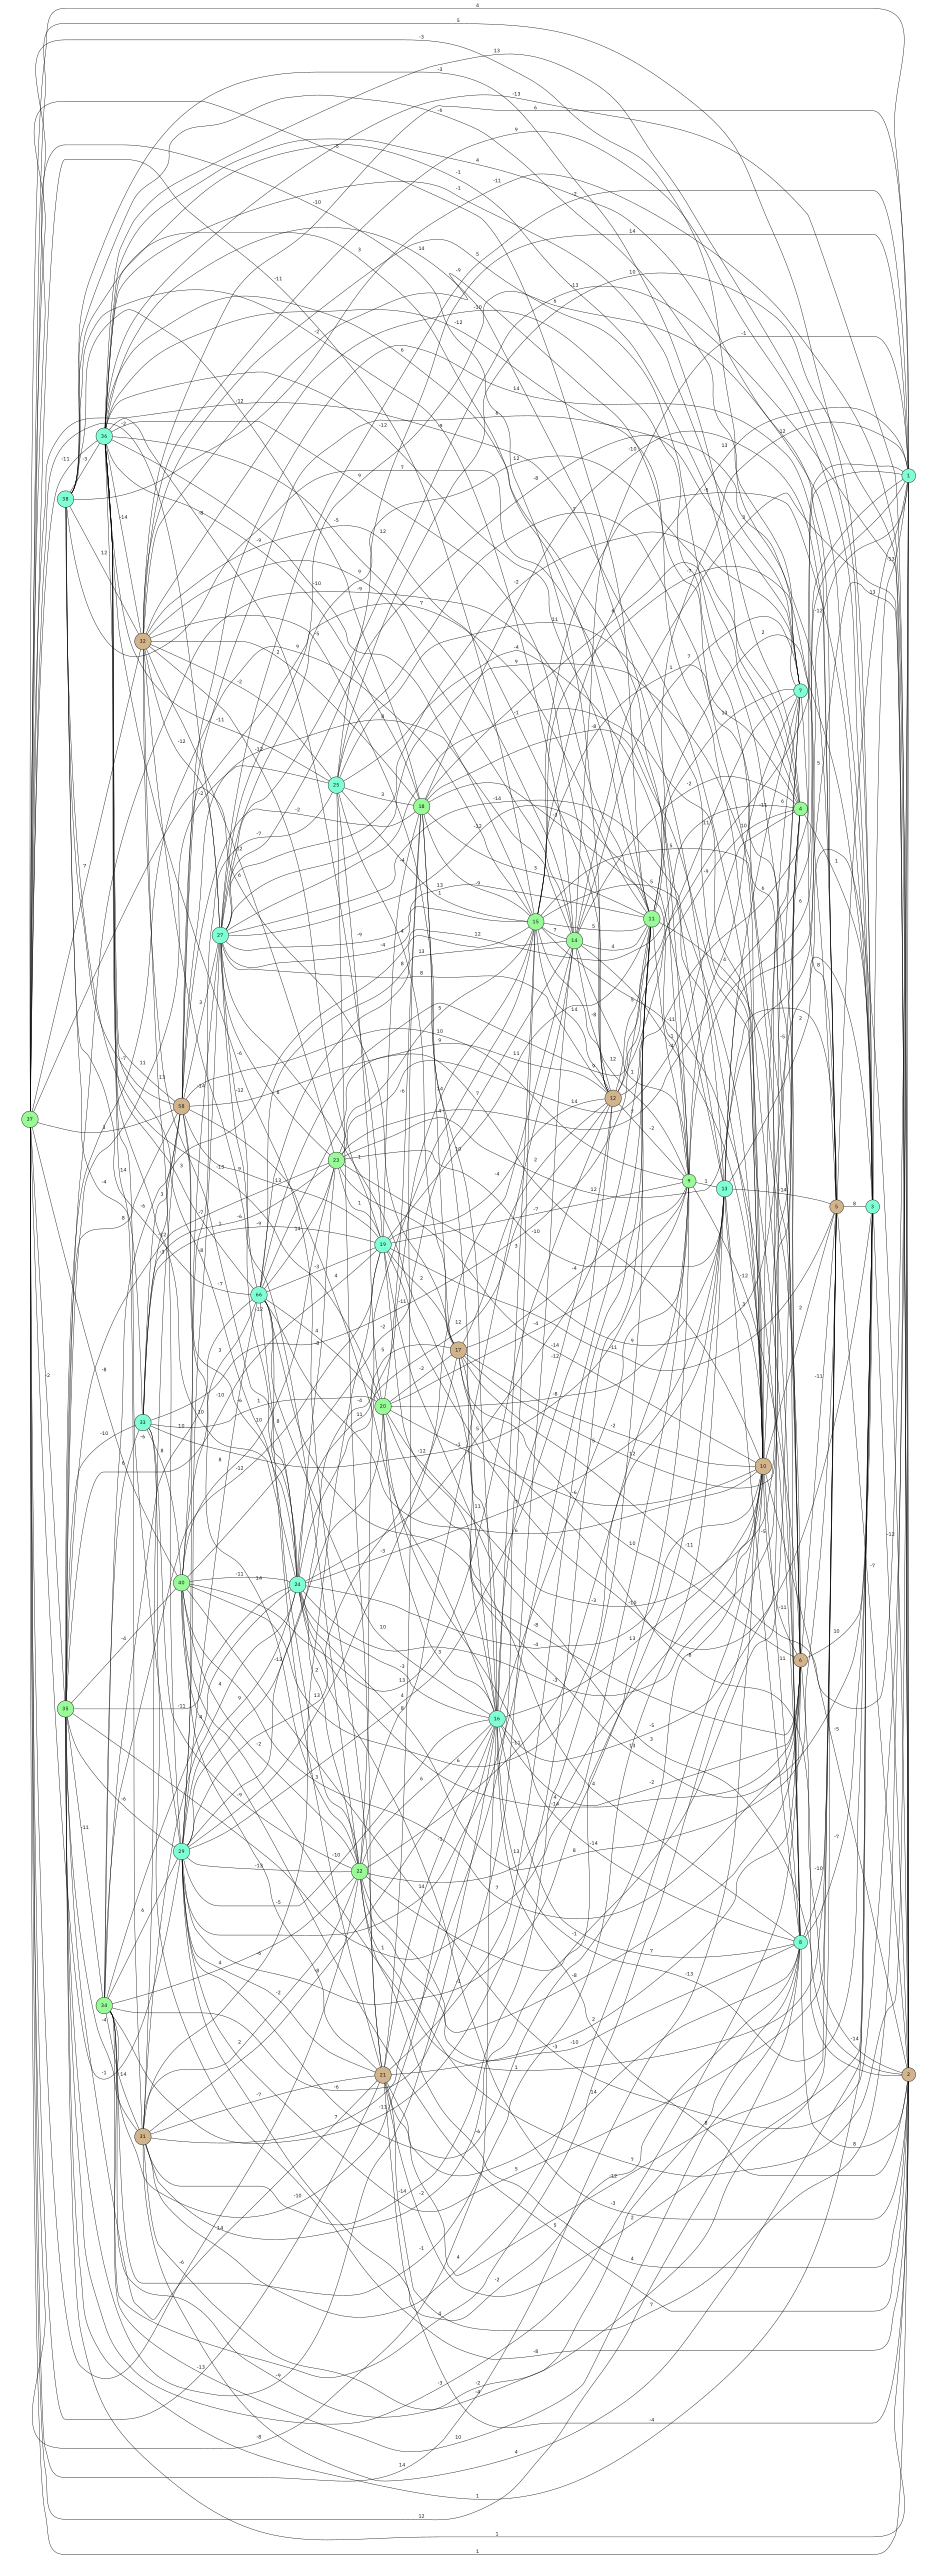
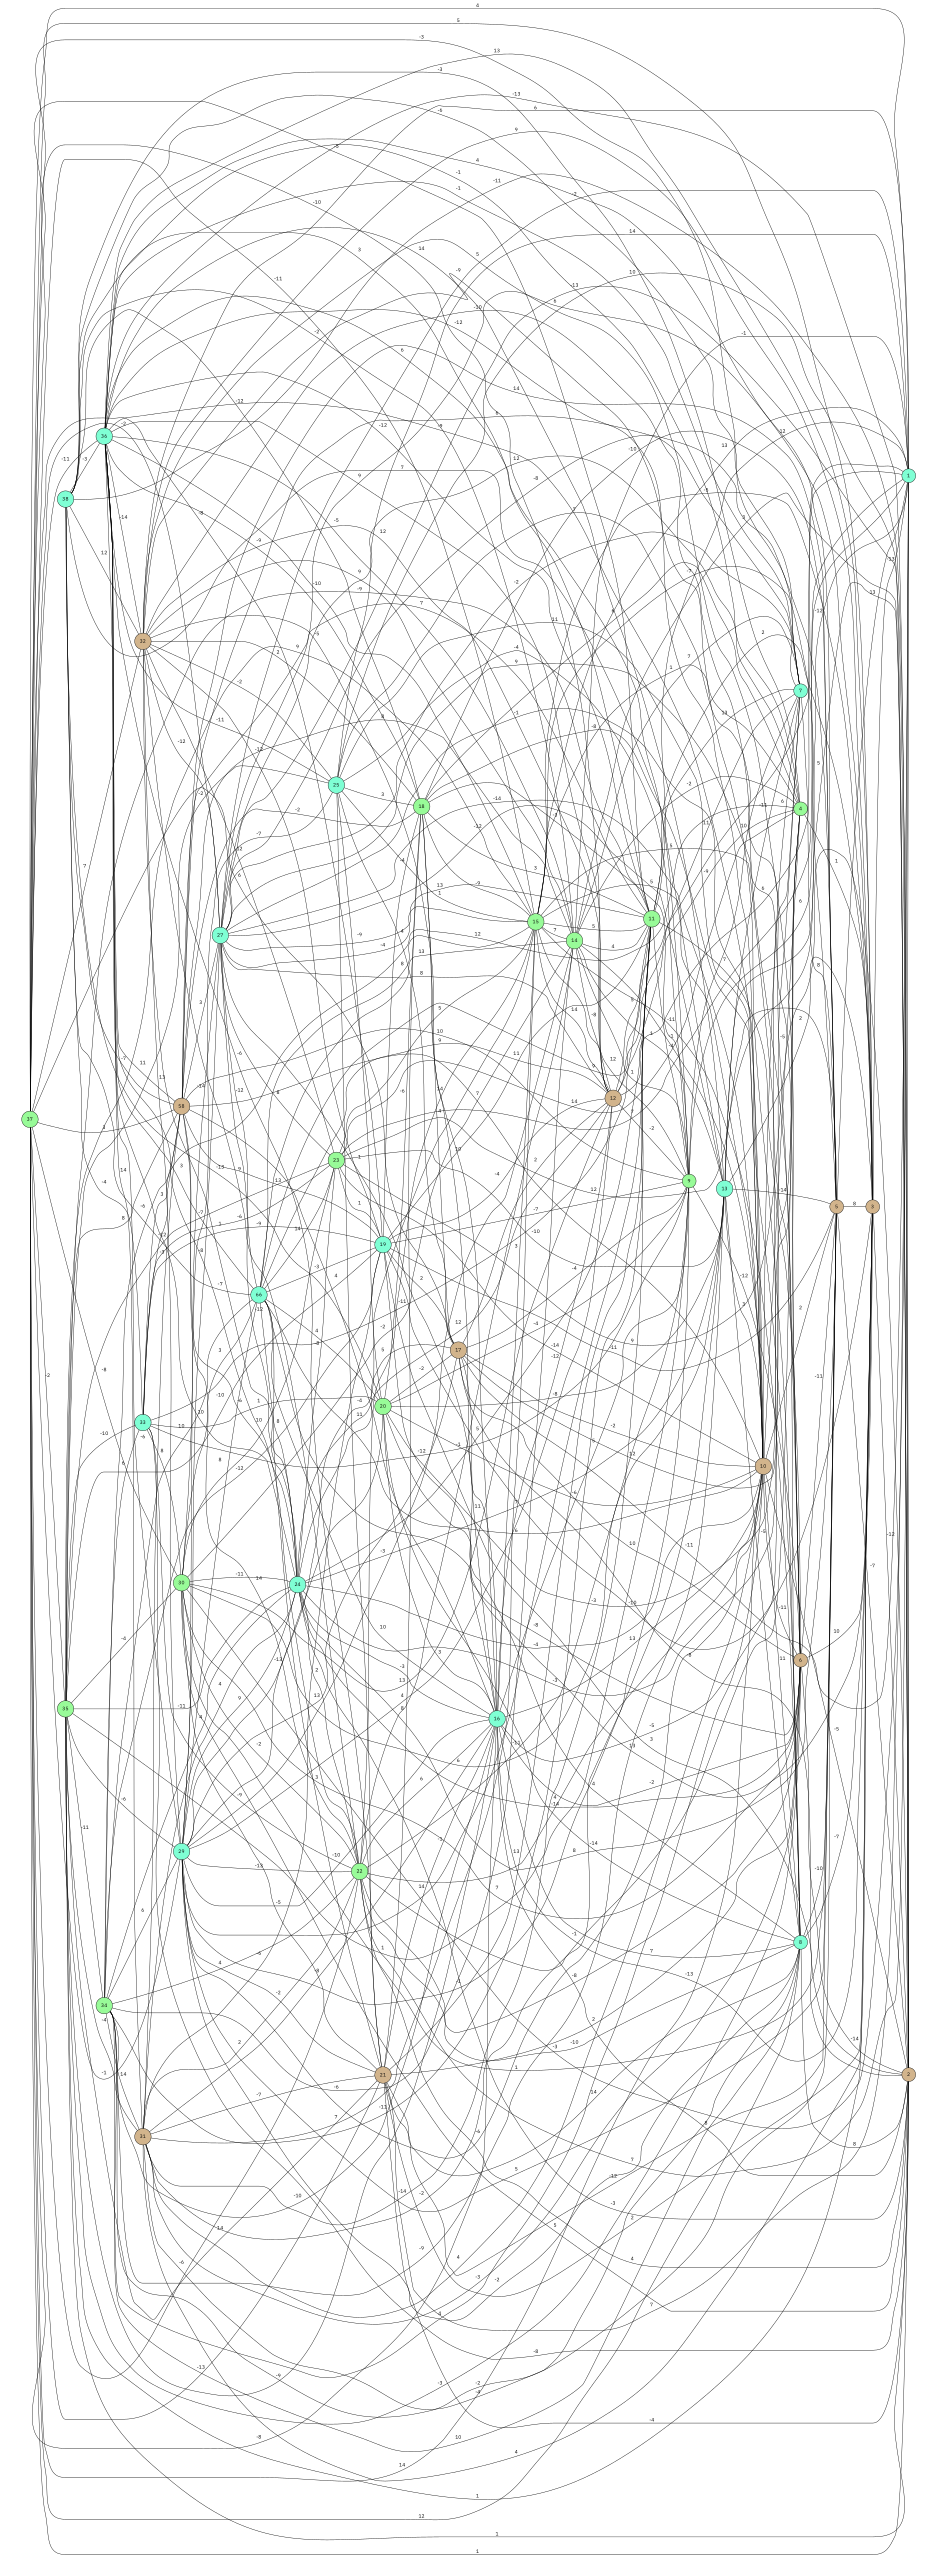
edge "11" -- "6": label "4" -> "7"
edge "9" -- "13": now "14" -- "13"
node "3": fillcolor aquamarine -> tan
node "40": label "40" -> "30"
edge "6" -- "31": added, label "-3"
edge "13" -- "34": label "-1" -> "-9"
